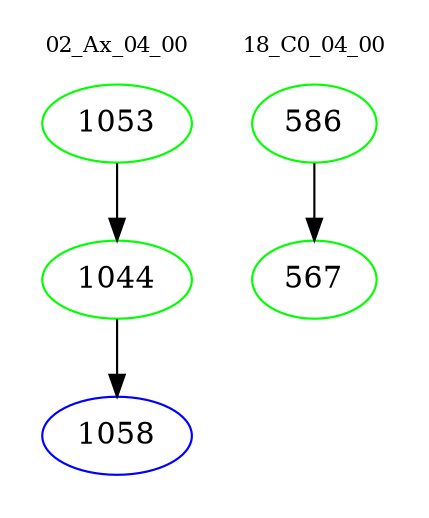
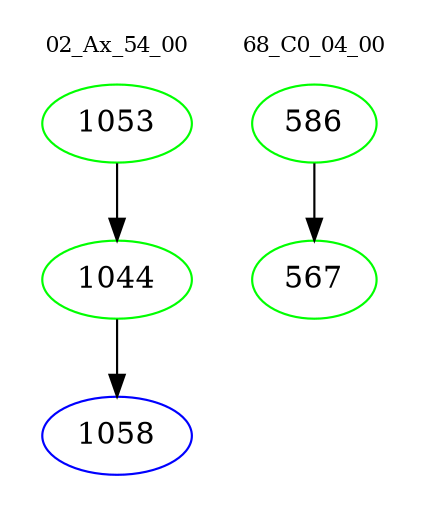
cluster "02_Ax_04_00": label "02_Ax_04_00" -> "02_Ax_54_00"
cluster "18_C0_04_00": label "18_C0_04_00" -> "68_C0_04_00"
